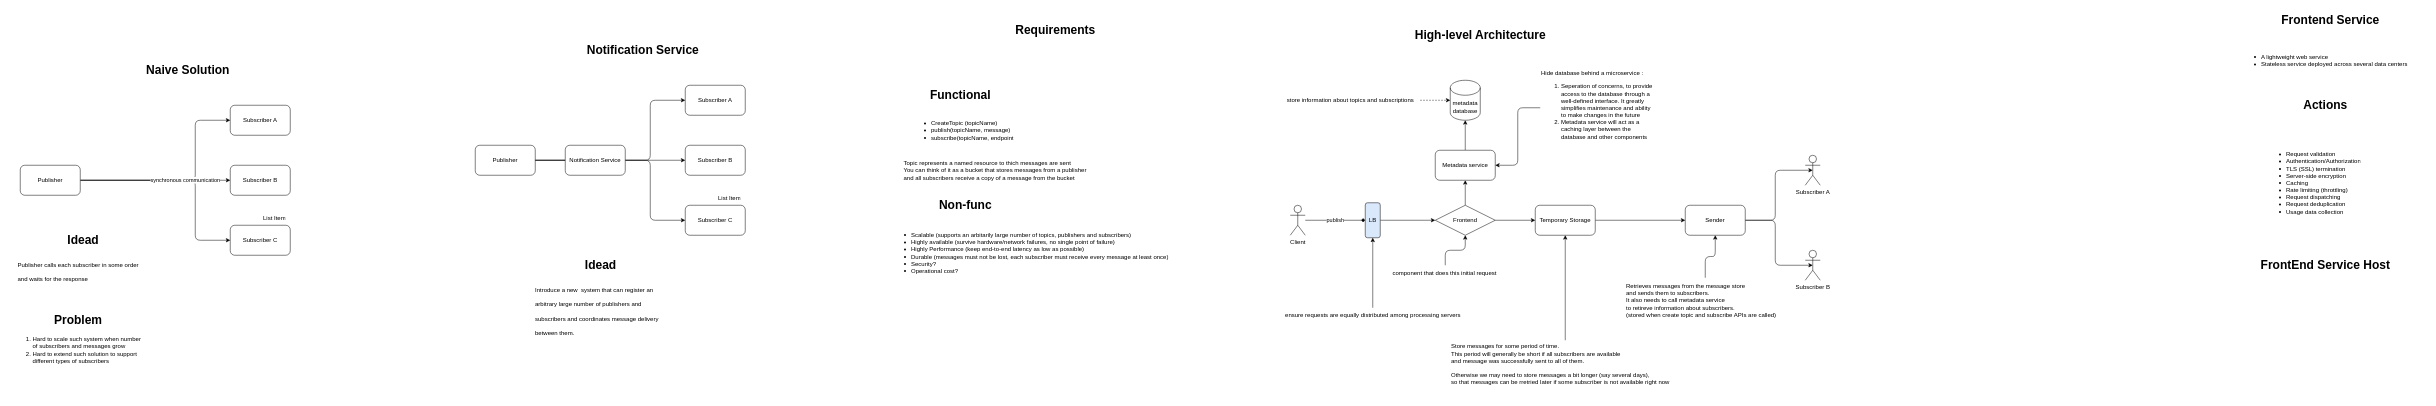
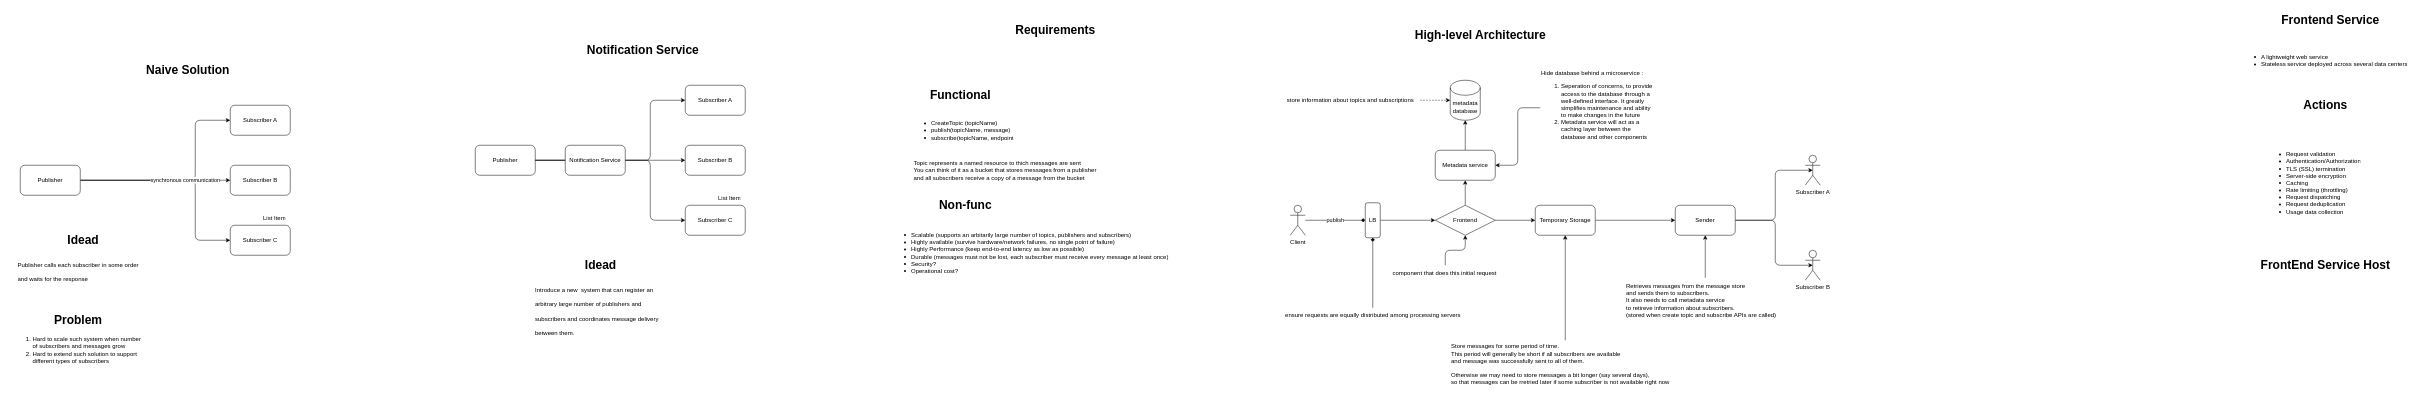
node "Topic represents a named resource to thich messages are sent You can think of it as a bucket that stores messages from a publisher and all subscribers receive a copy of a message from the bucket": moved (1000, 170) -> (1010, 170)
node "LB": fillcolor #dae8fc -> #ffffff
node "Sender": moved (1715, 220) -> (1705, 220)
edge "ensure requests are equally distributed among processing servers" -> "LB": arrowhead classic -> diamond
